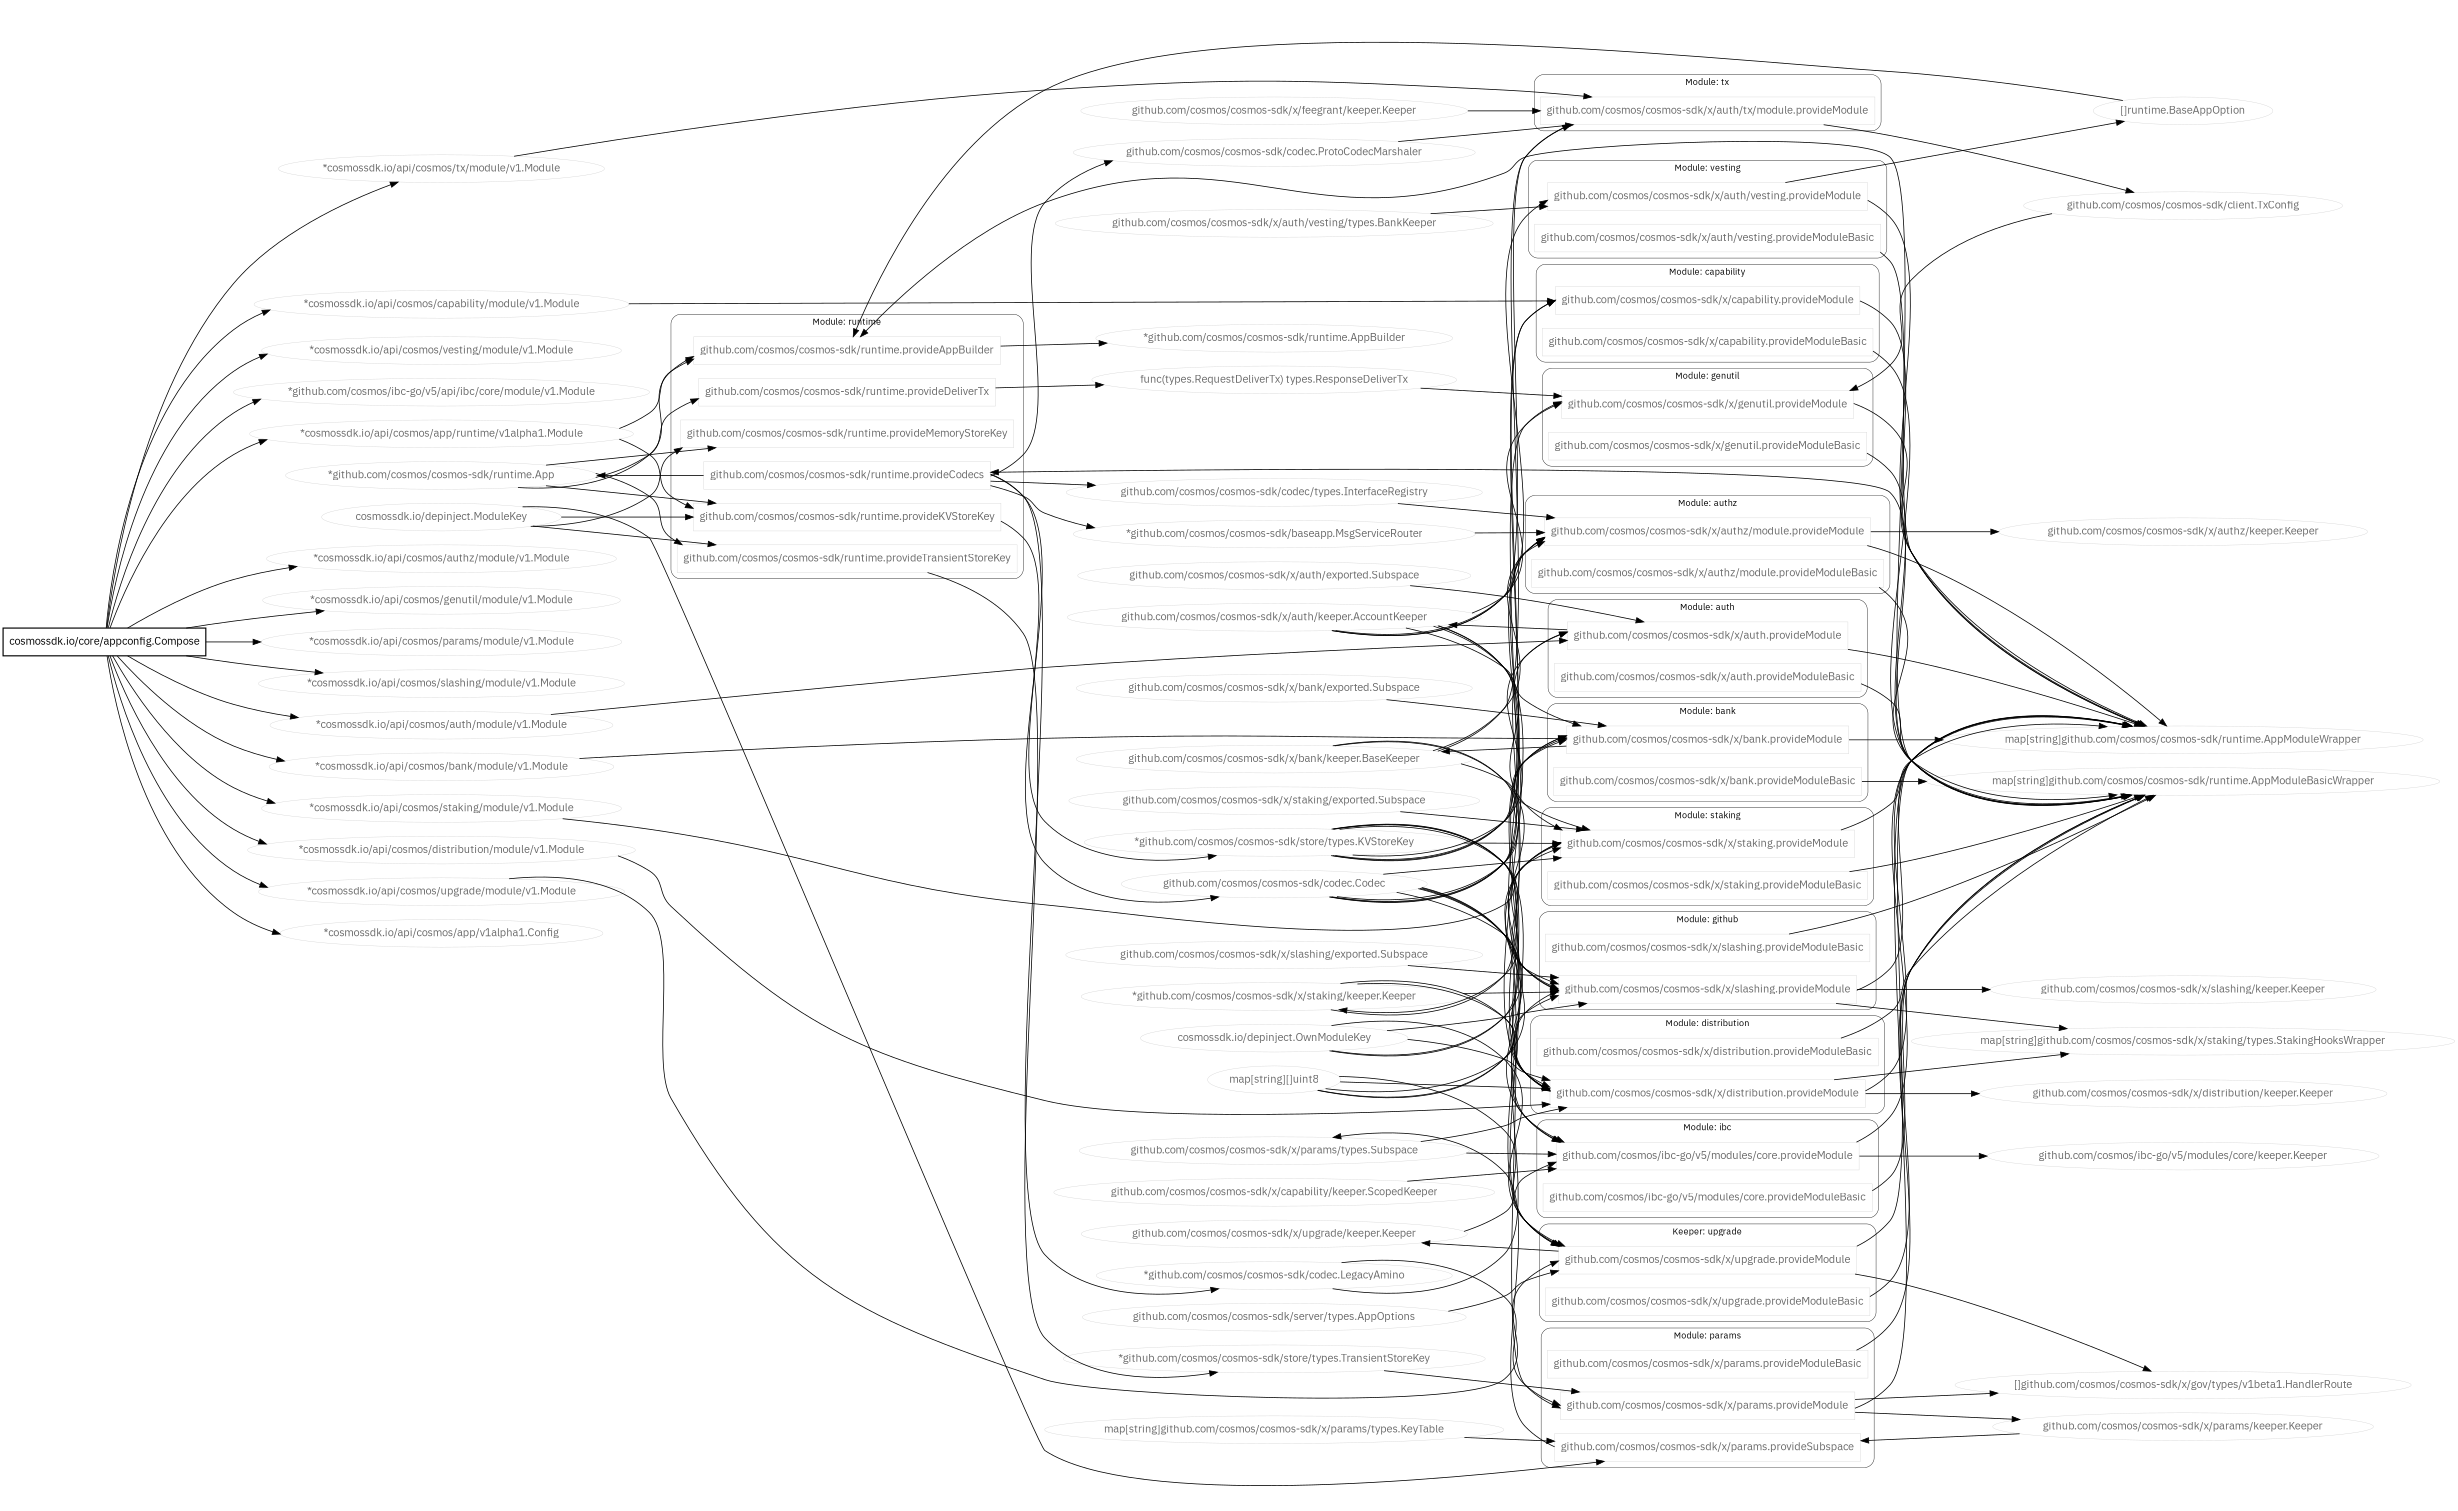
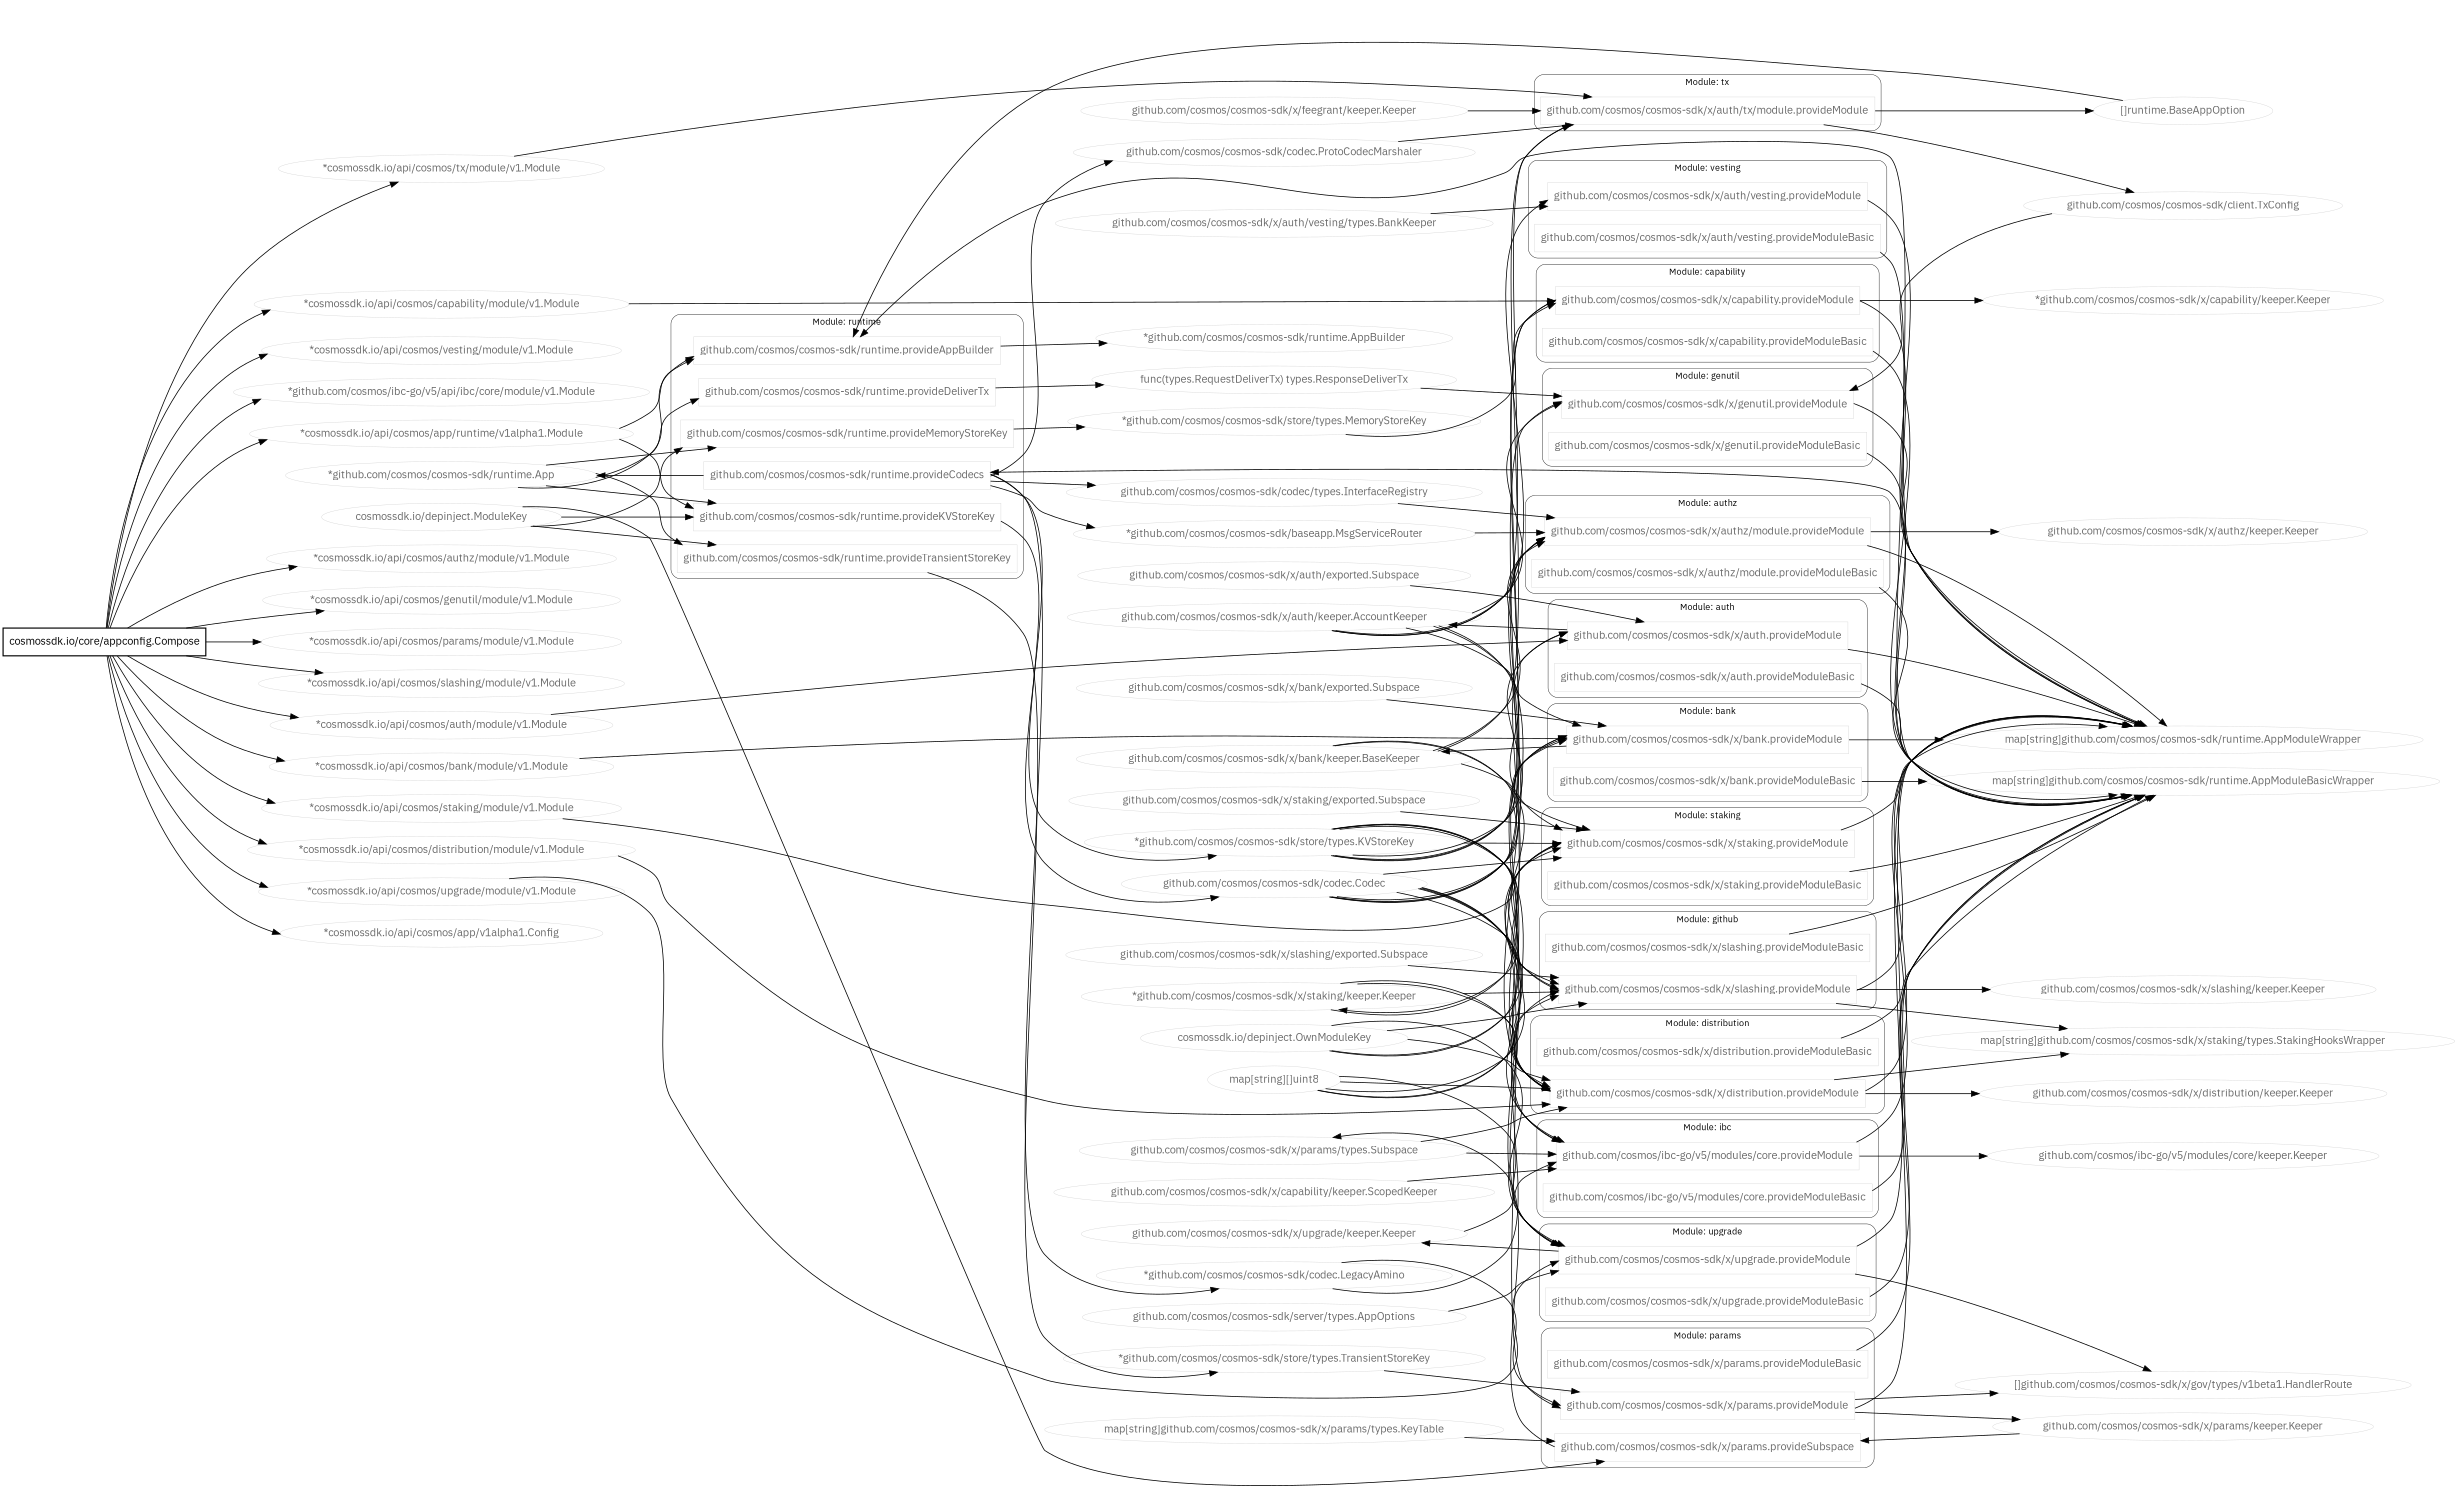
edge "github.com/cosmos/cosmos-sdk/x/auth/vesting.provideModule" -> "[]runtime.BaseAppOption": now "github.com/cosmos/cosmos-sdk/x/auth/tx/module.provideModule" -> "[]runtime.BaseAppOption"
node "*github.com/cosmos/cosmos-sdk/x/capability/keeper.Keeper": added
node "*github.com/cosmos/cosmos-sdk/store/types.MemoryStoreKey": added
edge "github.com/cosmos/cosmos-sdk/x/auth/keeper.AccountKeeper" -> "github.com/cosmos/cosmos-sdk/x/slashing.provideModule": removed
cluster "Keeper: upgrade": label "Keeper: upgrade" -> "Module: upgrade"
